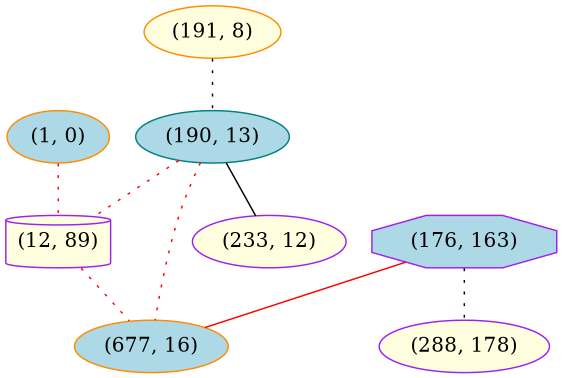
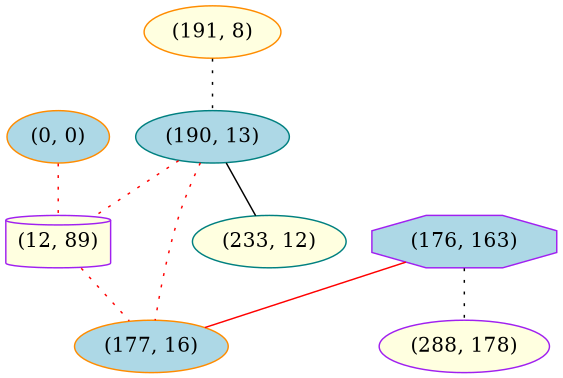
node "(1, 0)": label "(1, 0)" -> "(0, 0)"
node "(233, 12)": color purple -> teal
node "(677, 16)": label "(677, 16)" -> "(177, 16)"
